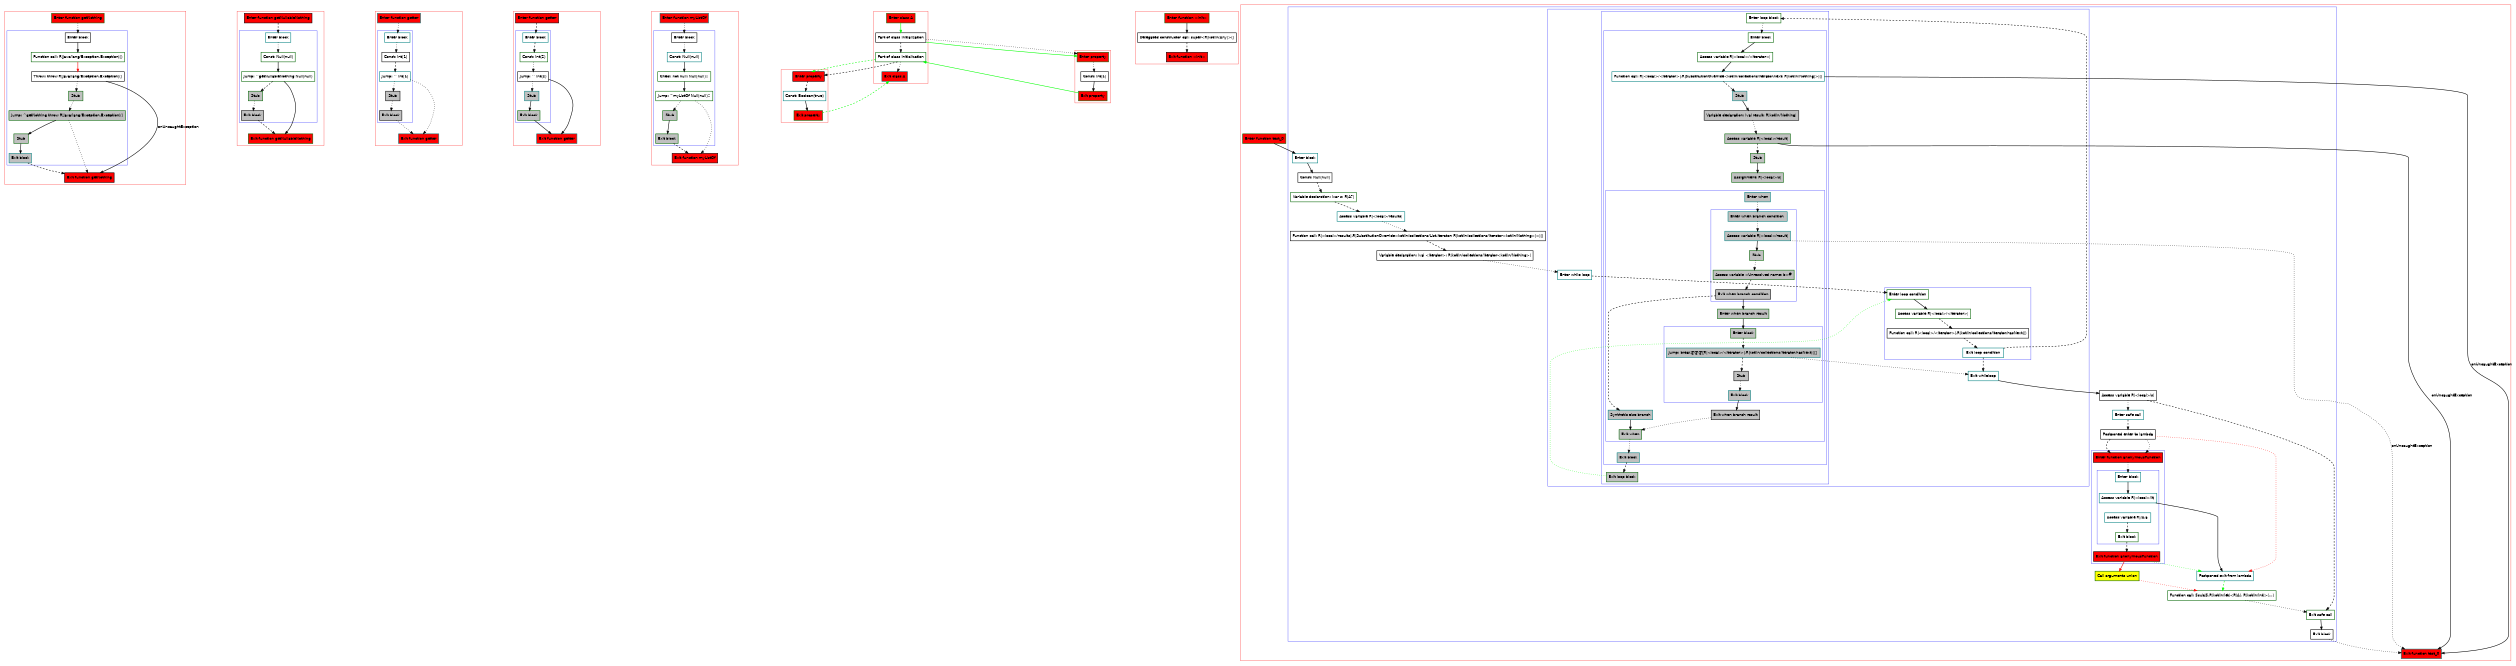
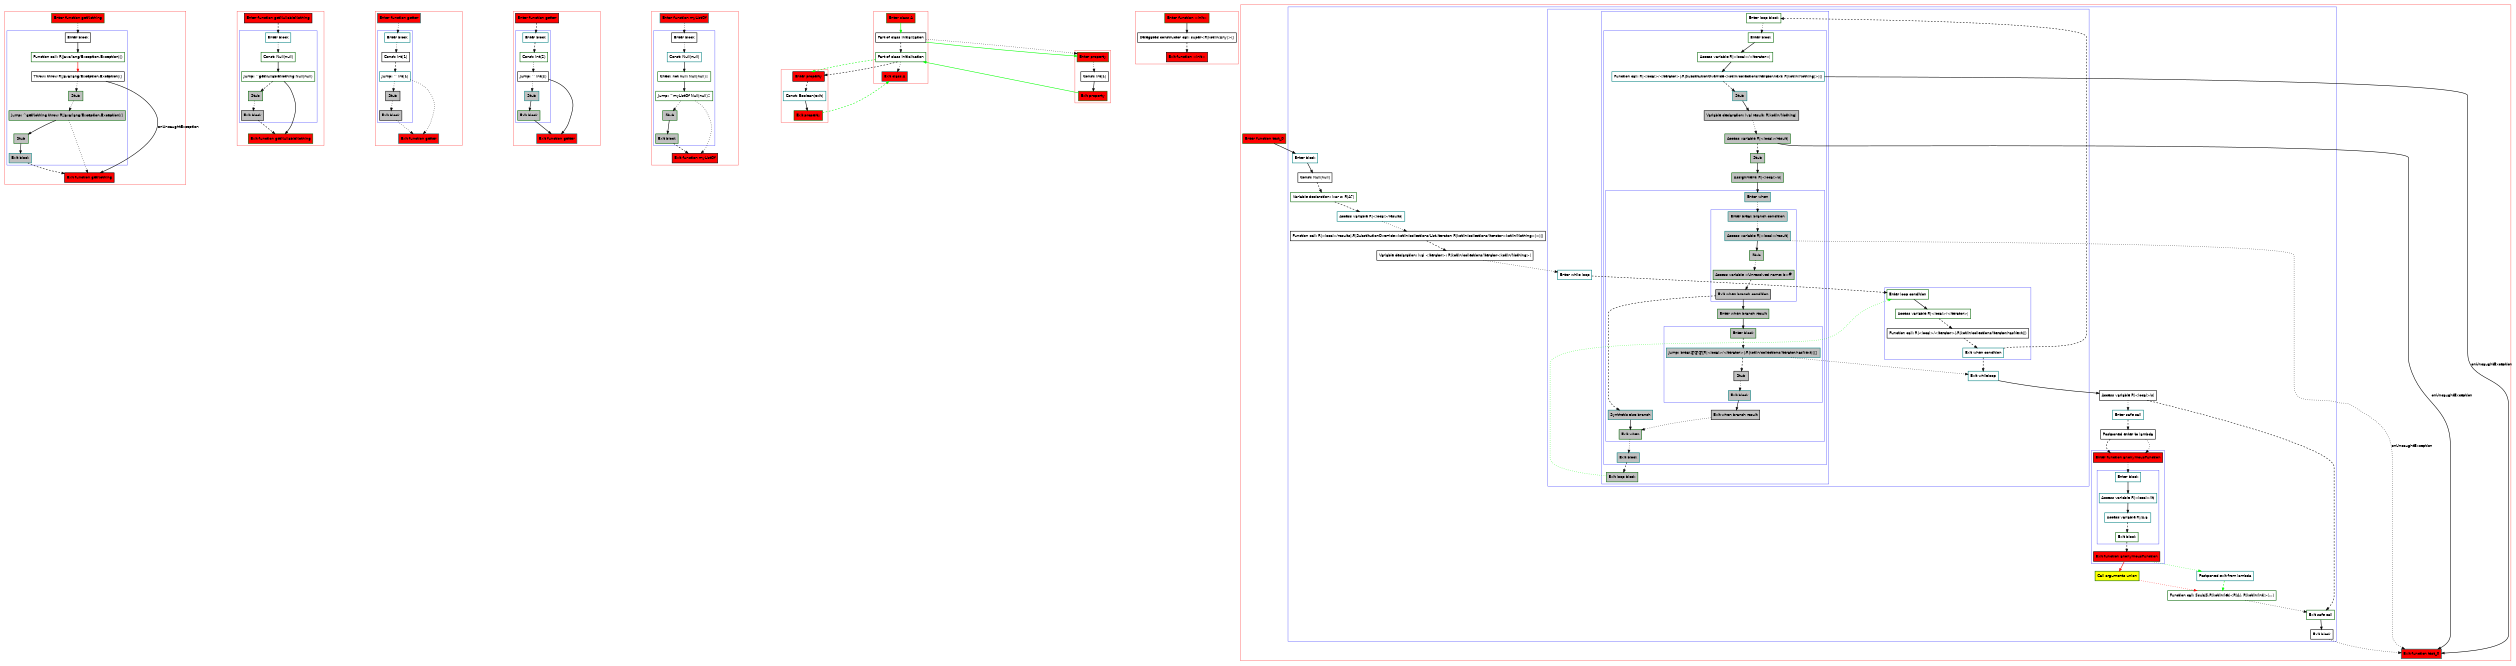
node "Const: Boolean(true)": label "Const: Boolean(true)" -> "Const: Boolean(exit)"
edge "Assignment: R|<local>/s|" -> "Enter when": added
node "Enter when branch condition": label "Enter when branch condition" -> "Enter break branch condition"
node "Exit loop condition": label "Exit loop condition" -> "Exit when condition"
edge "Postponed enter to lambda" -> "Postponed exit from lambda": removed
edge "Access variable R|<local>/it|" -> "Postponed exit from lambda": now "Access variable R|<local>/it|" -> "Access variable R|/A.a|"
